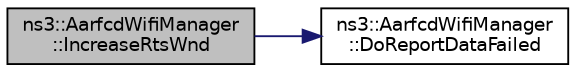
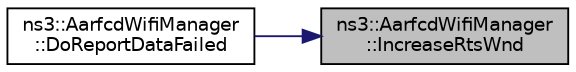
edge "ns3::AarfcdWifiManager ::IncreaseRtsWnd" -> "ns3::AarfcdWifiManager ::DoReportDataFailed": reversed
